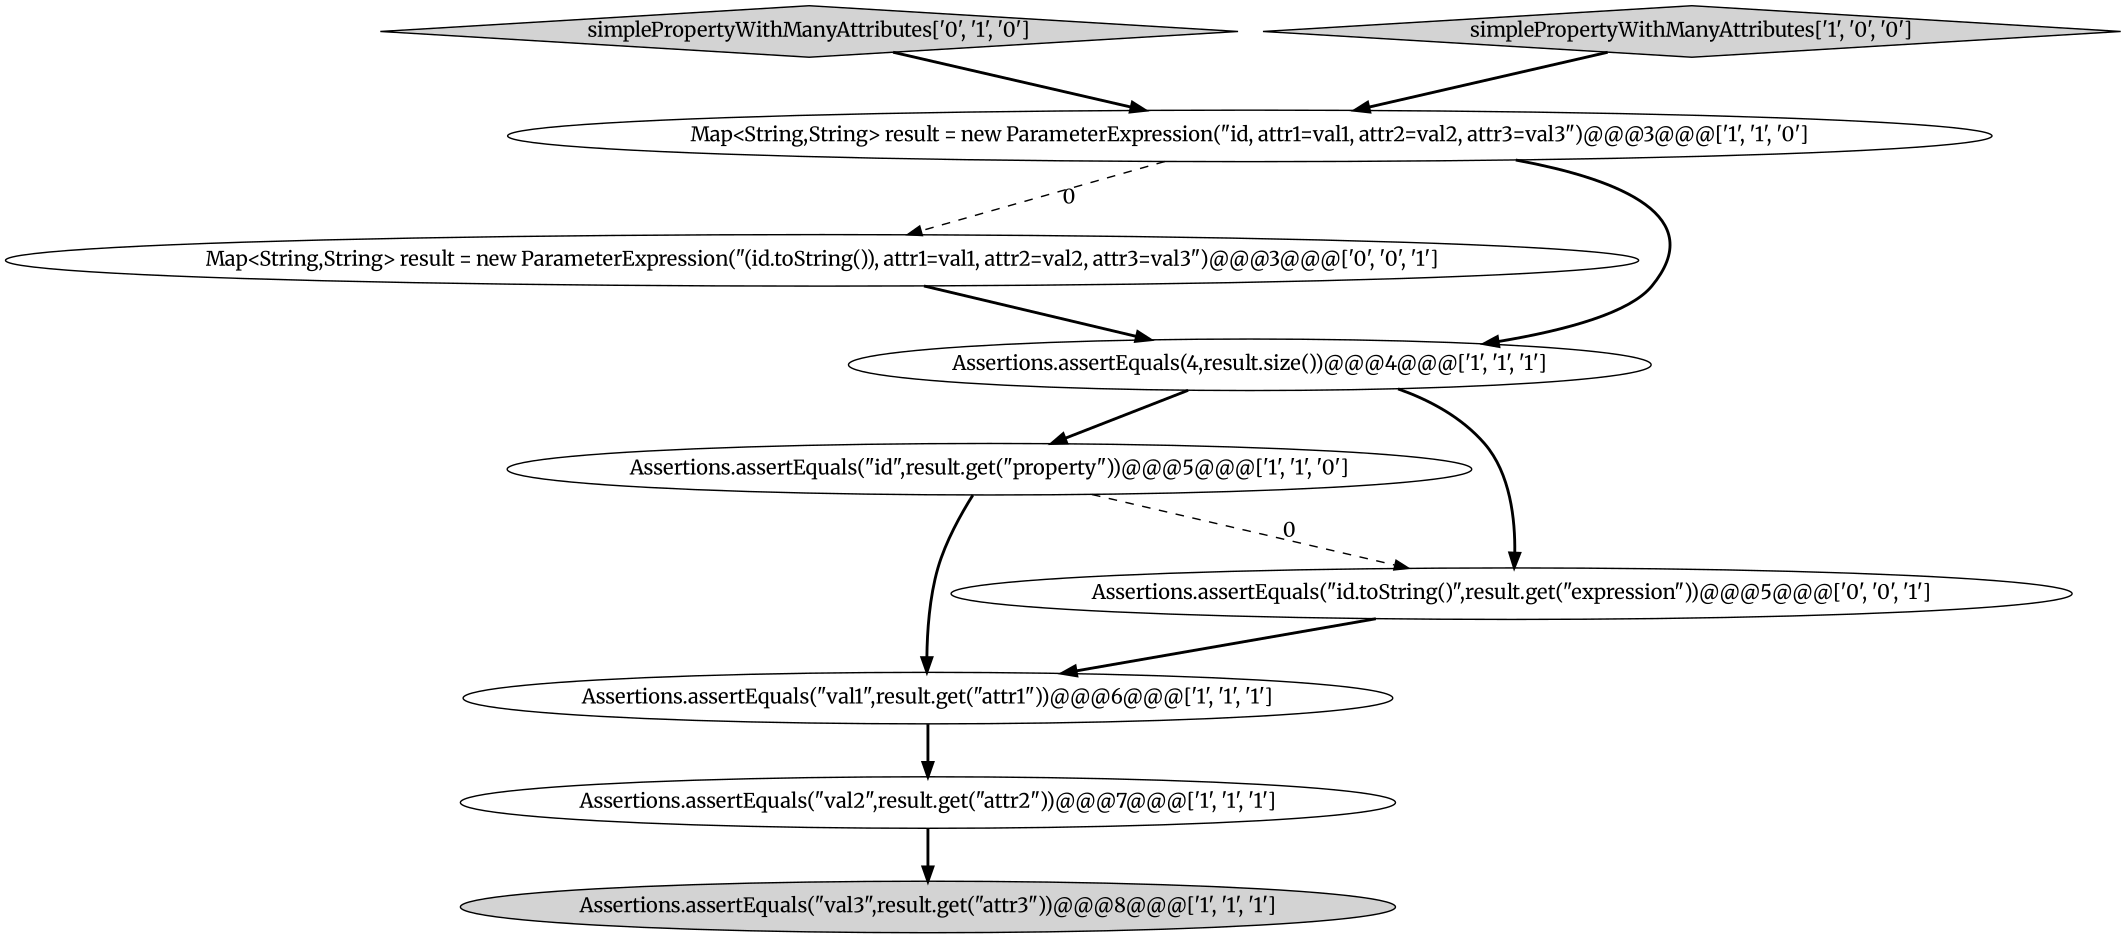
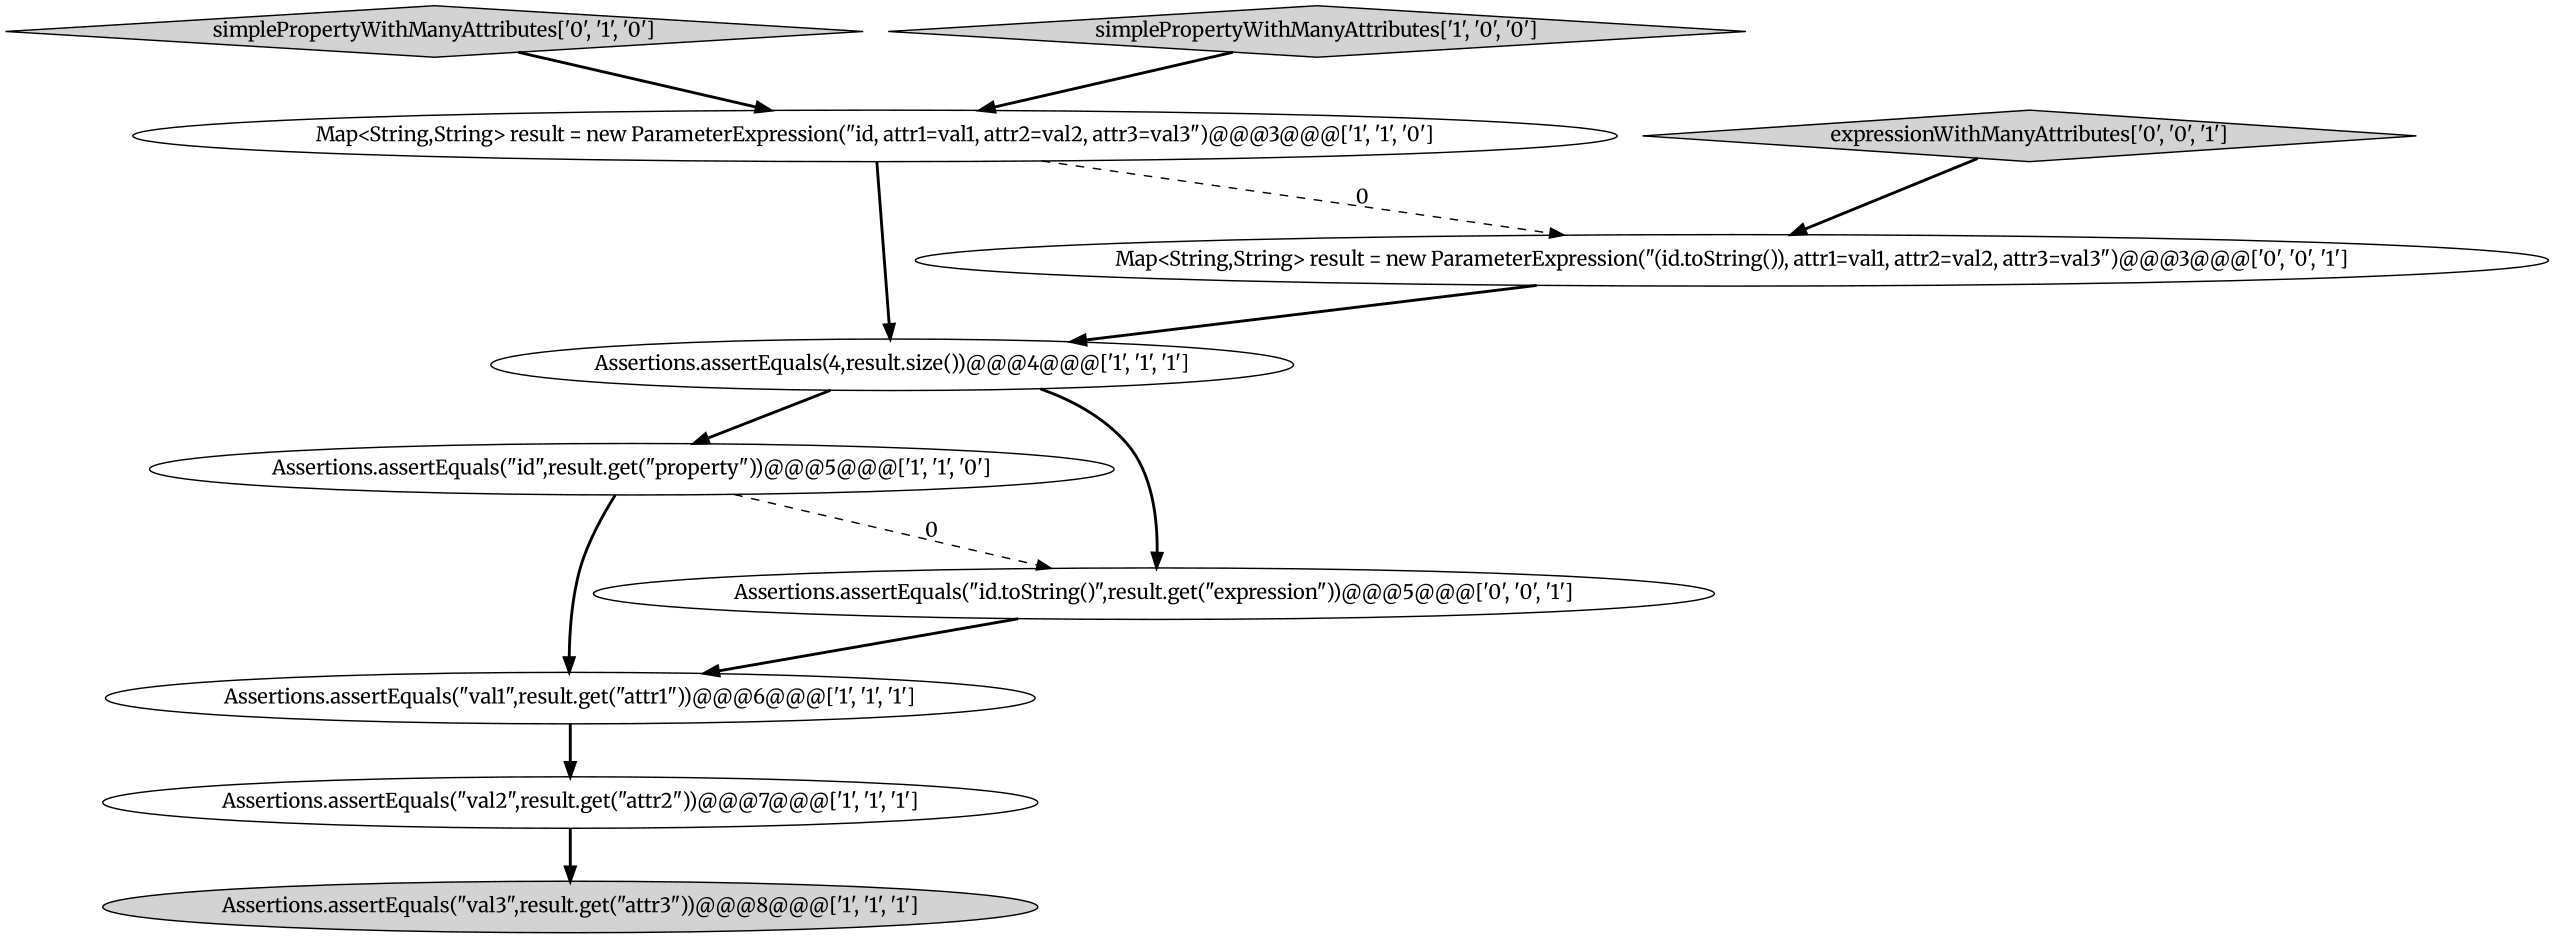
node "expressionWithManyAttributes['0', '0', '1']": added
